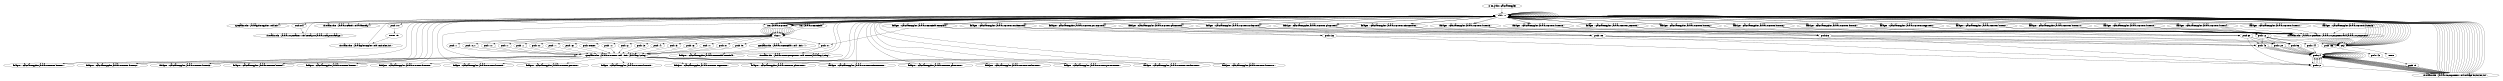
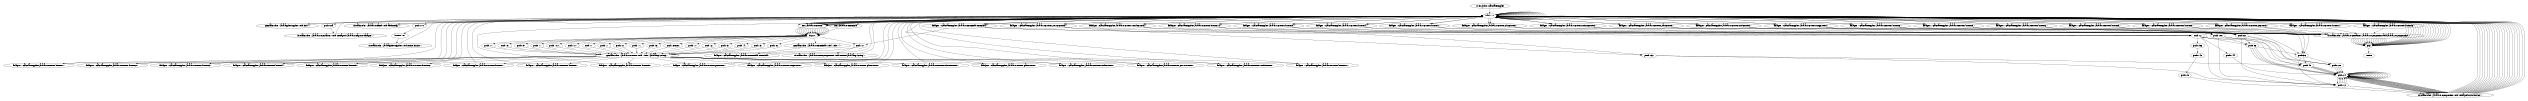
edge "fieldput <CalculateApplet: java.awt.Button button5>" -> "load.r r0": added
edge "push 36" -> "push 96": reversed
edge "push 12" -> "pop": now "push 12" -> "push 72"
node "fieldput <CalculateApplet: java.awt.Button button6>": added
